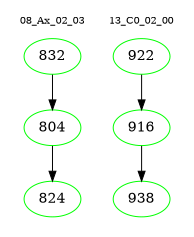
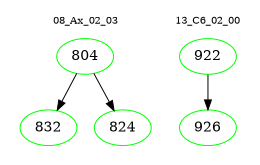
cluster "13_C0_02_00": label "13_C0_02_00" -> "13_C6_02_00"
edge "832" -> "804": reversed
node "916": label "916" -> "926"
node "938": removed
